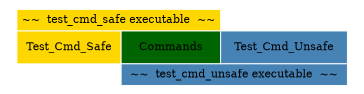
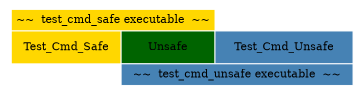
node "~~  test_cmd_safe executable  ~~": text "Commands" -> "Unsafe"
